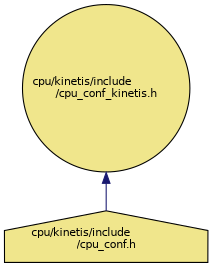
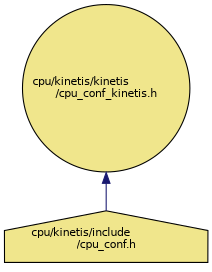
node "cpu/kinetis/include /cpu_conf_kinetis.h": label "cpu/kinetis/include /cpu_conf_kinetis.h" -> "cpu/kinetis/kinetis /cpu_conf_kinetis.h"
